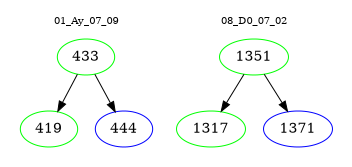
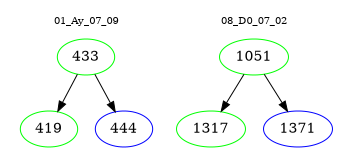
node "1351": label "1351" -> "1051"
